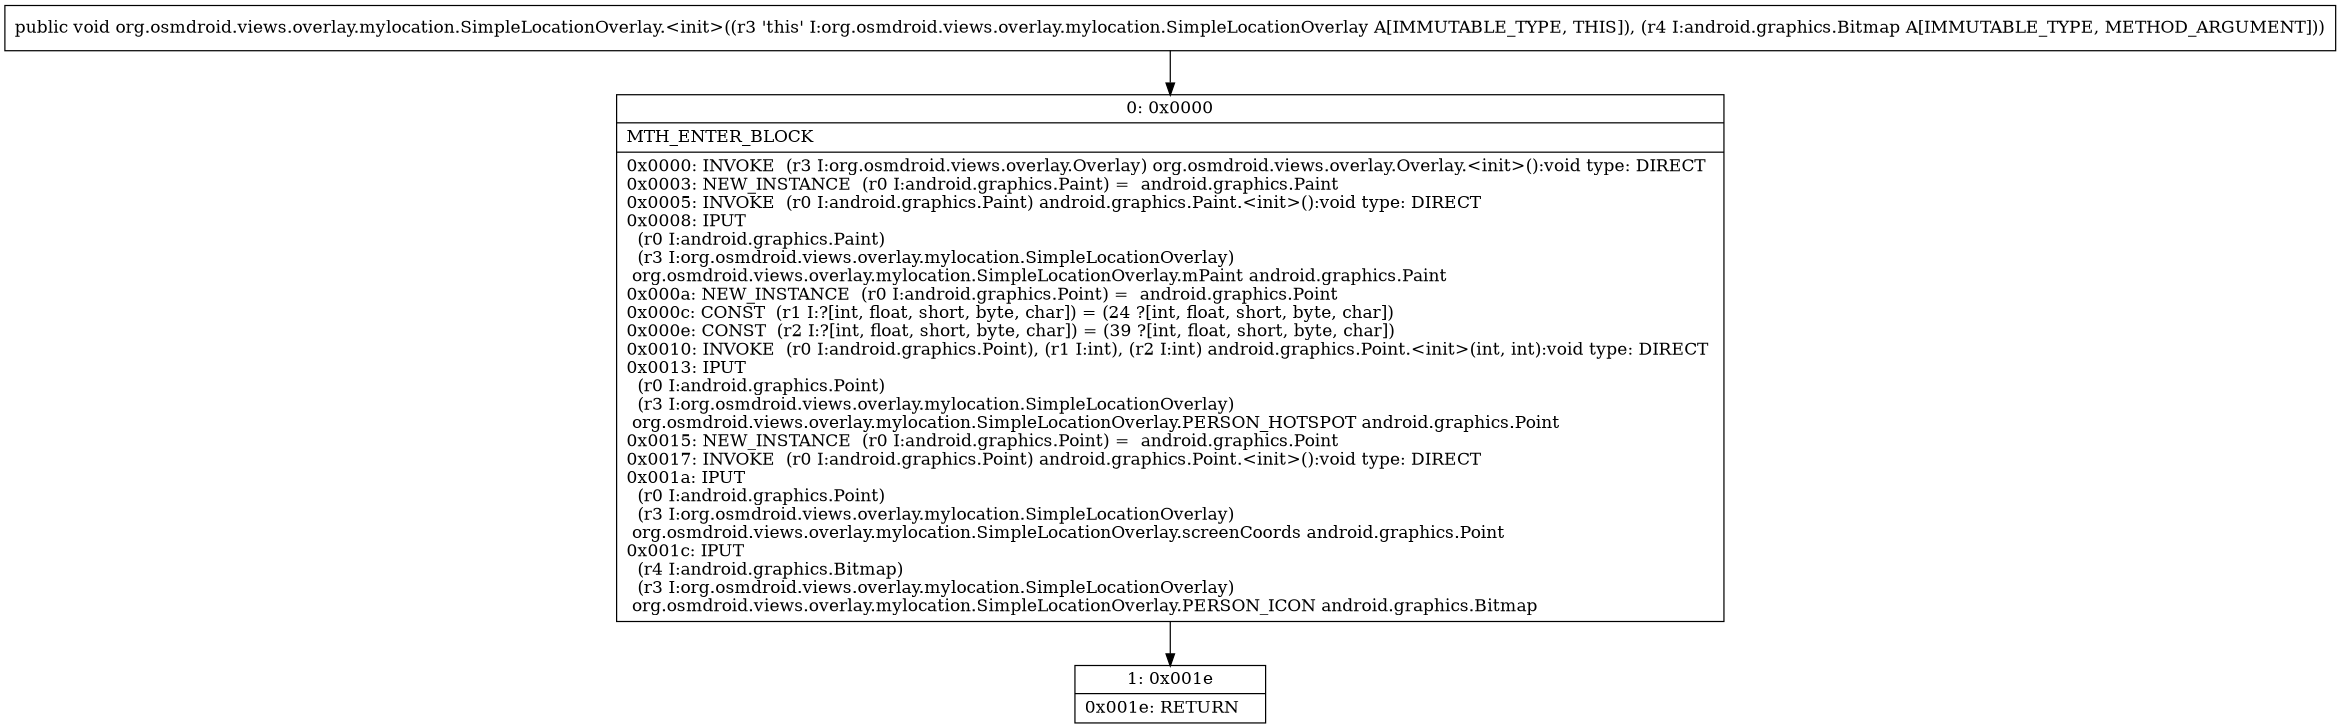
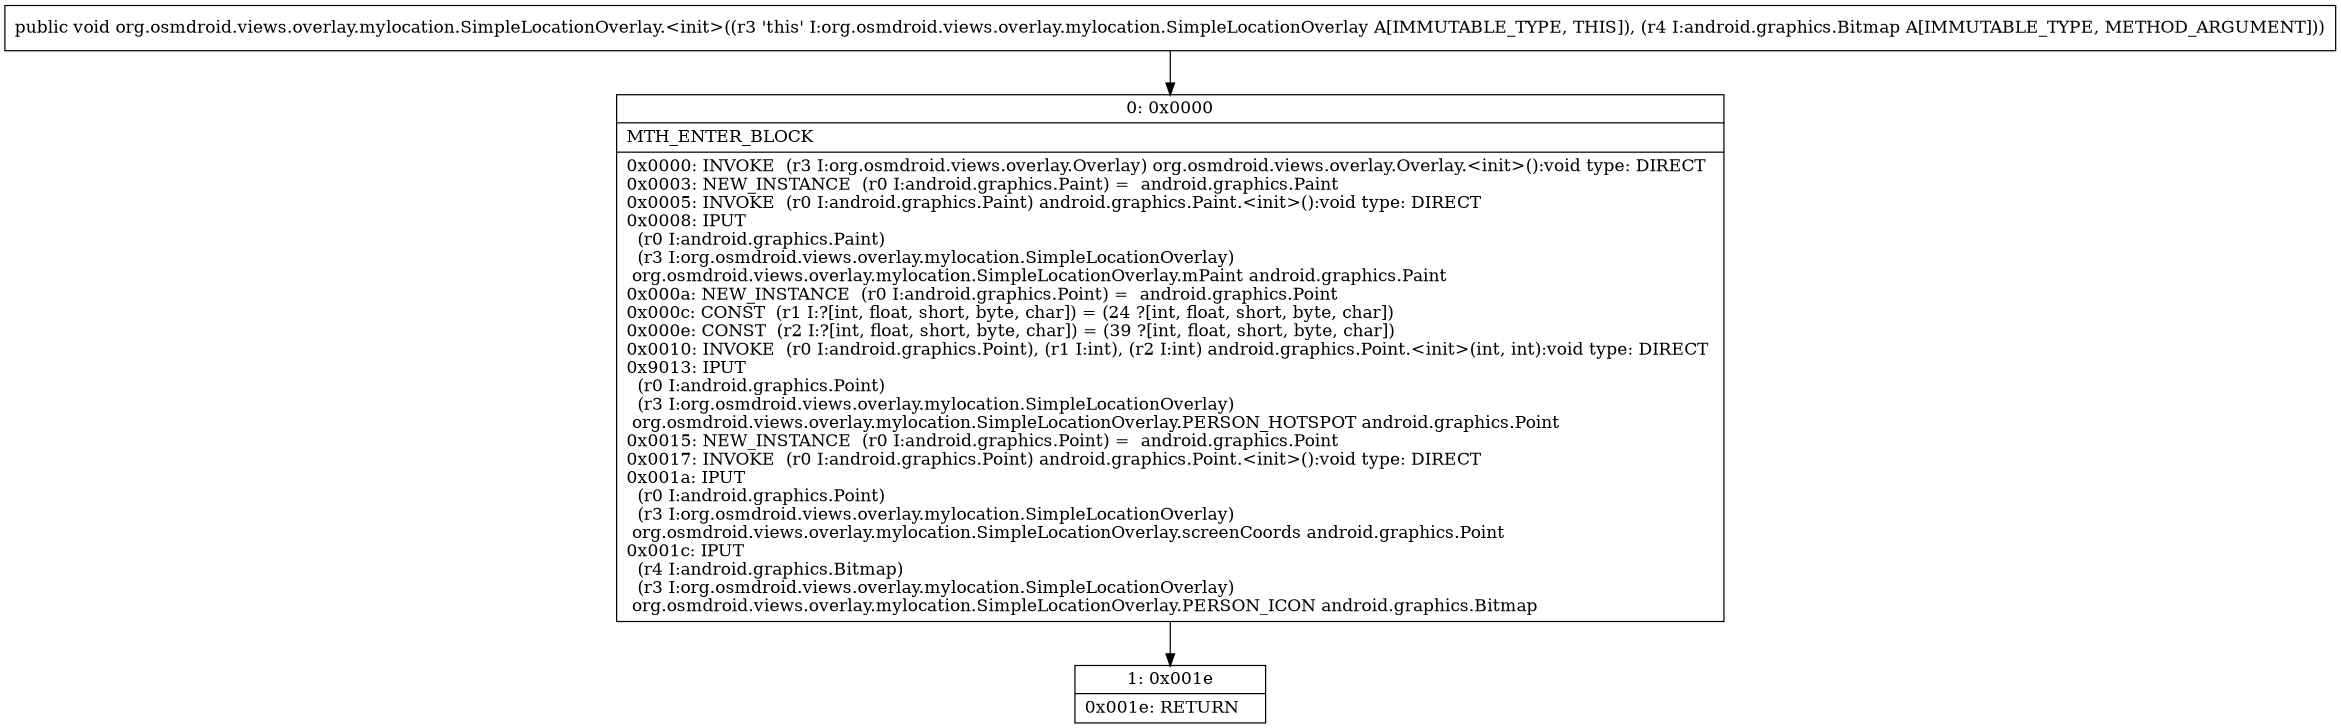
node "0: 0x0000": text "0x0013: IPUT" -> "0x9013: IPUT"
